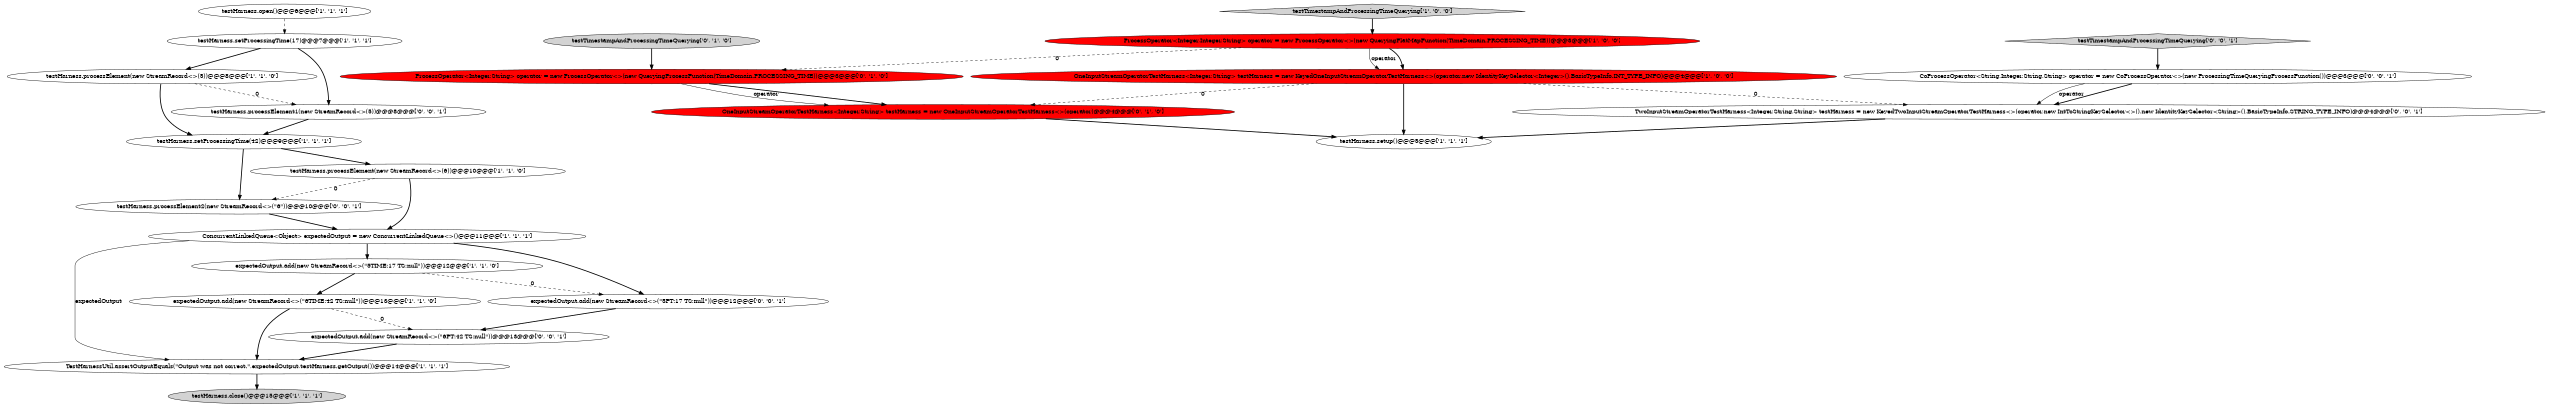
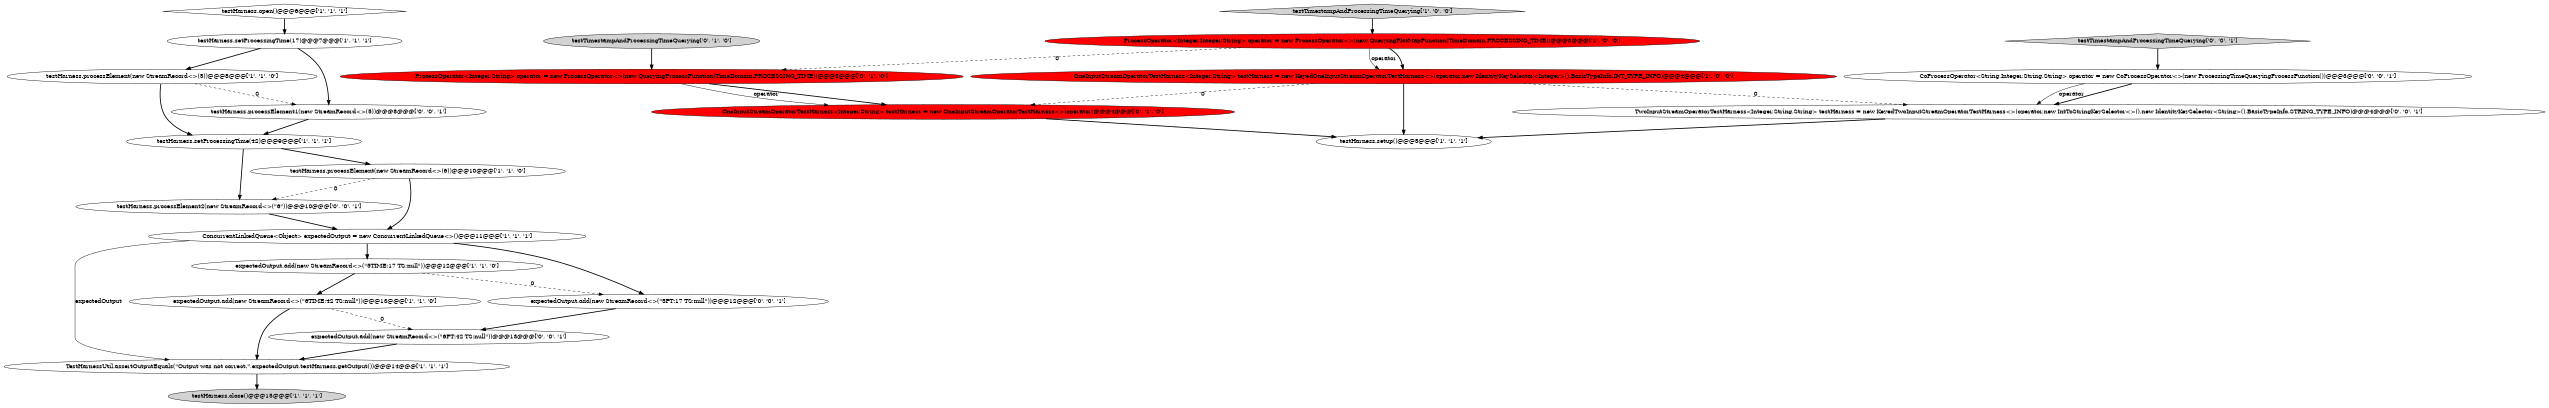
node "testHarness.open()@@@6@@@['1', '1', '1']": shape ellipse -> diamond
edge "testHarness.open()@@@6@@@['1', '1', '1']" -> "testHarness.setProcessingTime(17)@@@7@@@['1', '1', '1']": style dashed -> bold
